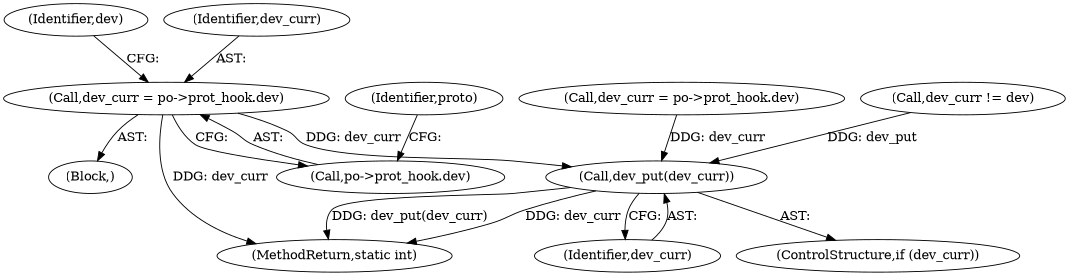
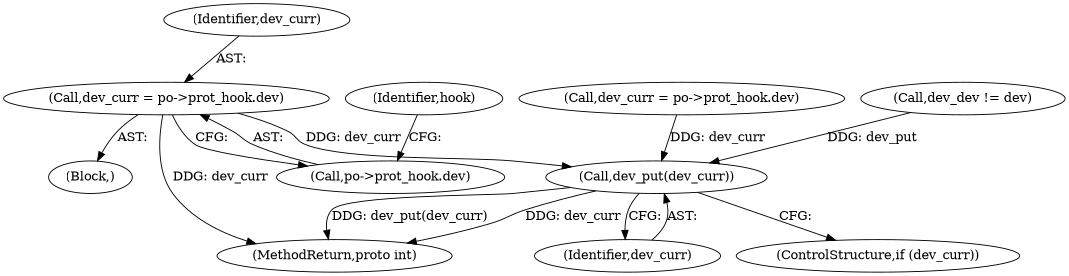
node "(Identifier,dev)": removed
node "(Identifier,proto)": label "(Identifier,proto)" -> "(Identifier,hook)"
node "(Call,dev_curr != dev)": label "(Call,dev_curr != dev)" -> "(Call,dev_dev != dev)"
edge "(Call,dev_put(dev_curr))" -> "(ControlStructure,if (dev_curr))": label "AST: " -> "CFG: "
node "(MethodReturn,static int)": label "(MethodReturn,static int)" -> "(MethodReturn,proto int)"
